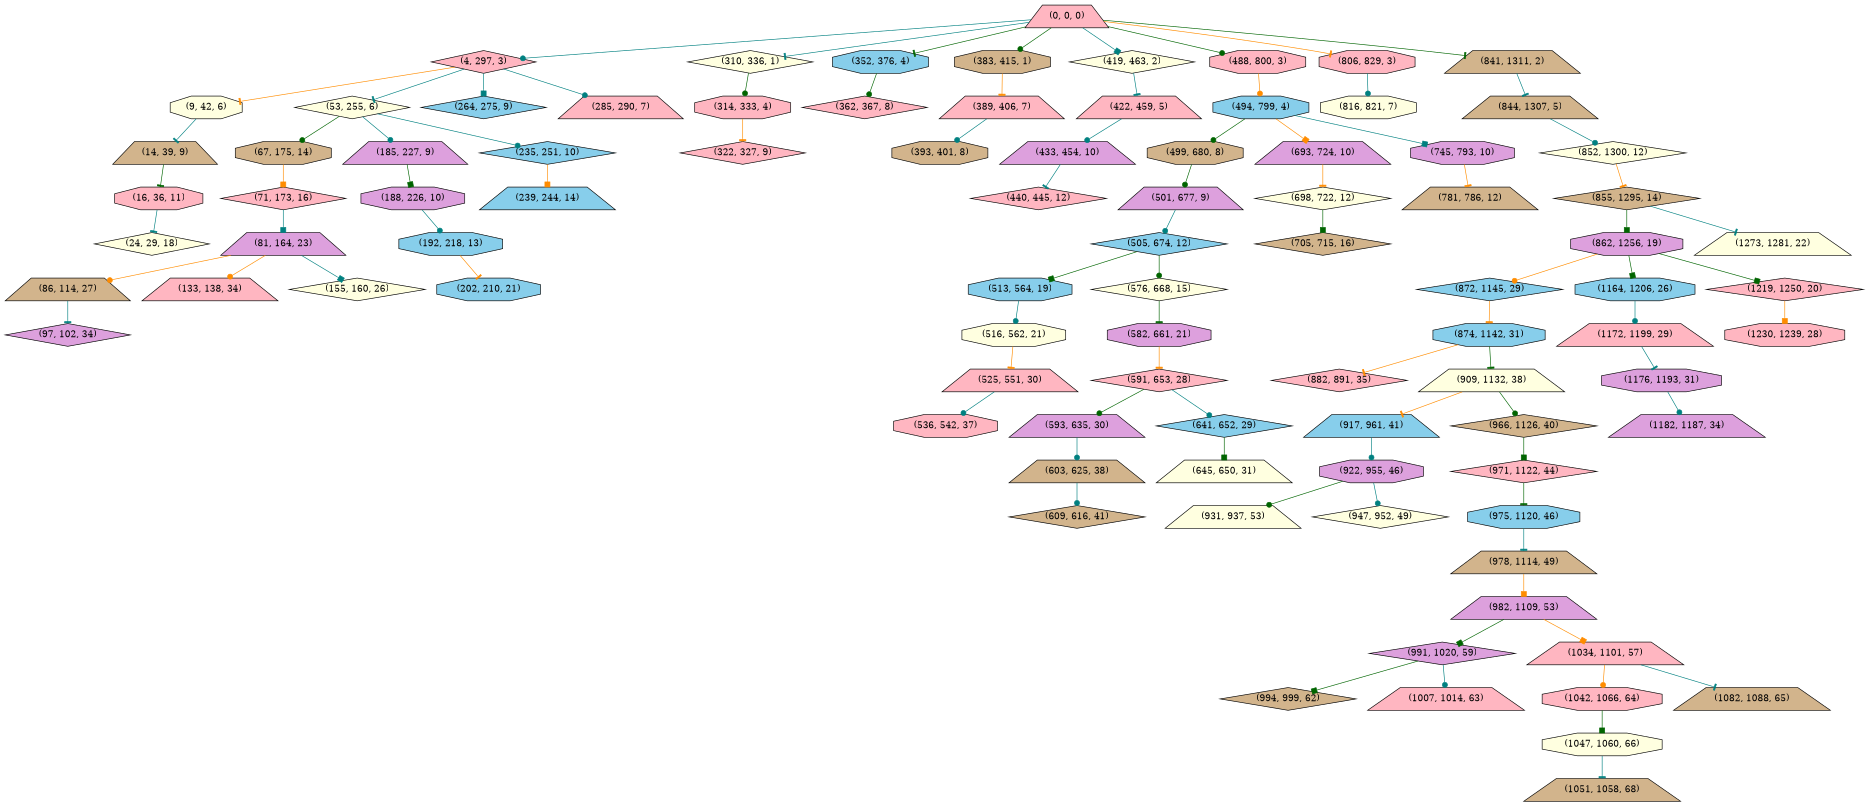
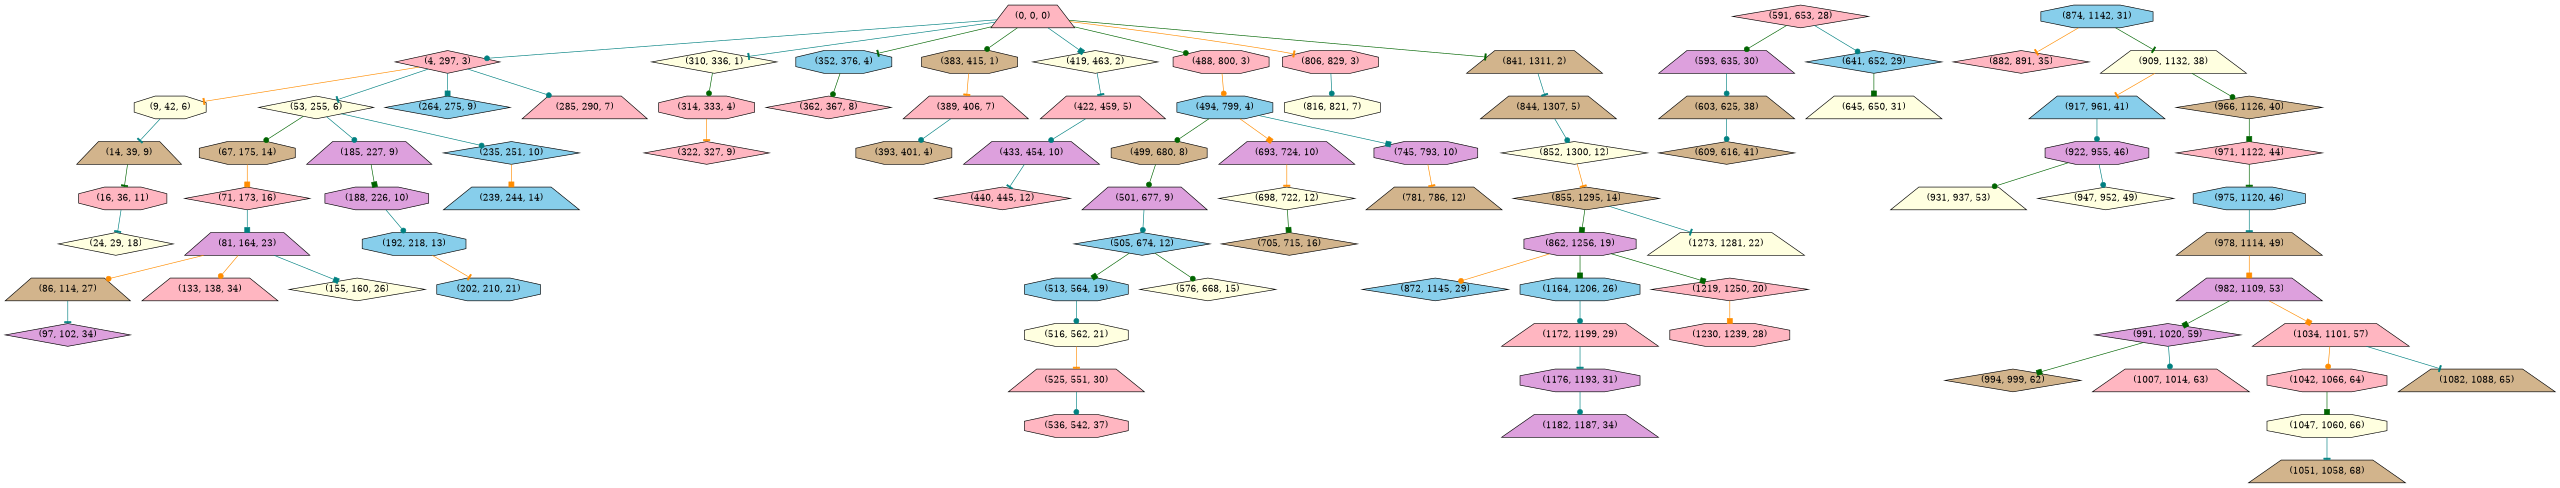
node "(393, 401, 8)": label "(393, 401, 8)" -> "(393, 401, 4)"
edge "(872, 1145, 29)" -> "(874, 1142, 31)": removed
node "(582, 661, 21)": removed
